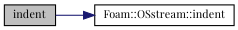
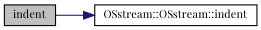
node "Foam::OSstream::indent": label "Foam::OSstream::indent" -> "OSstream::OSstream::indent"
